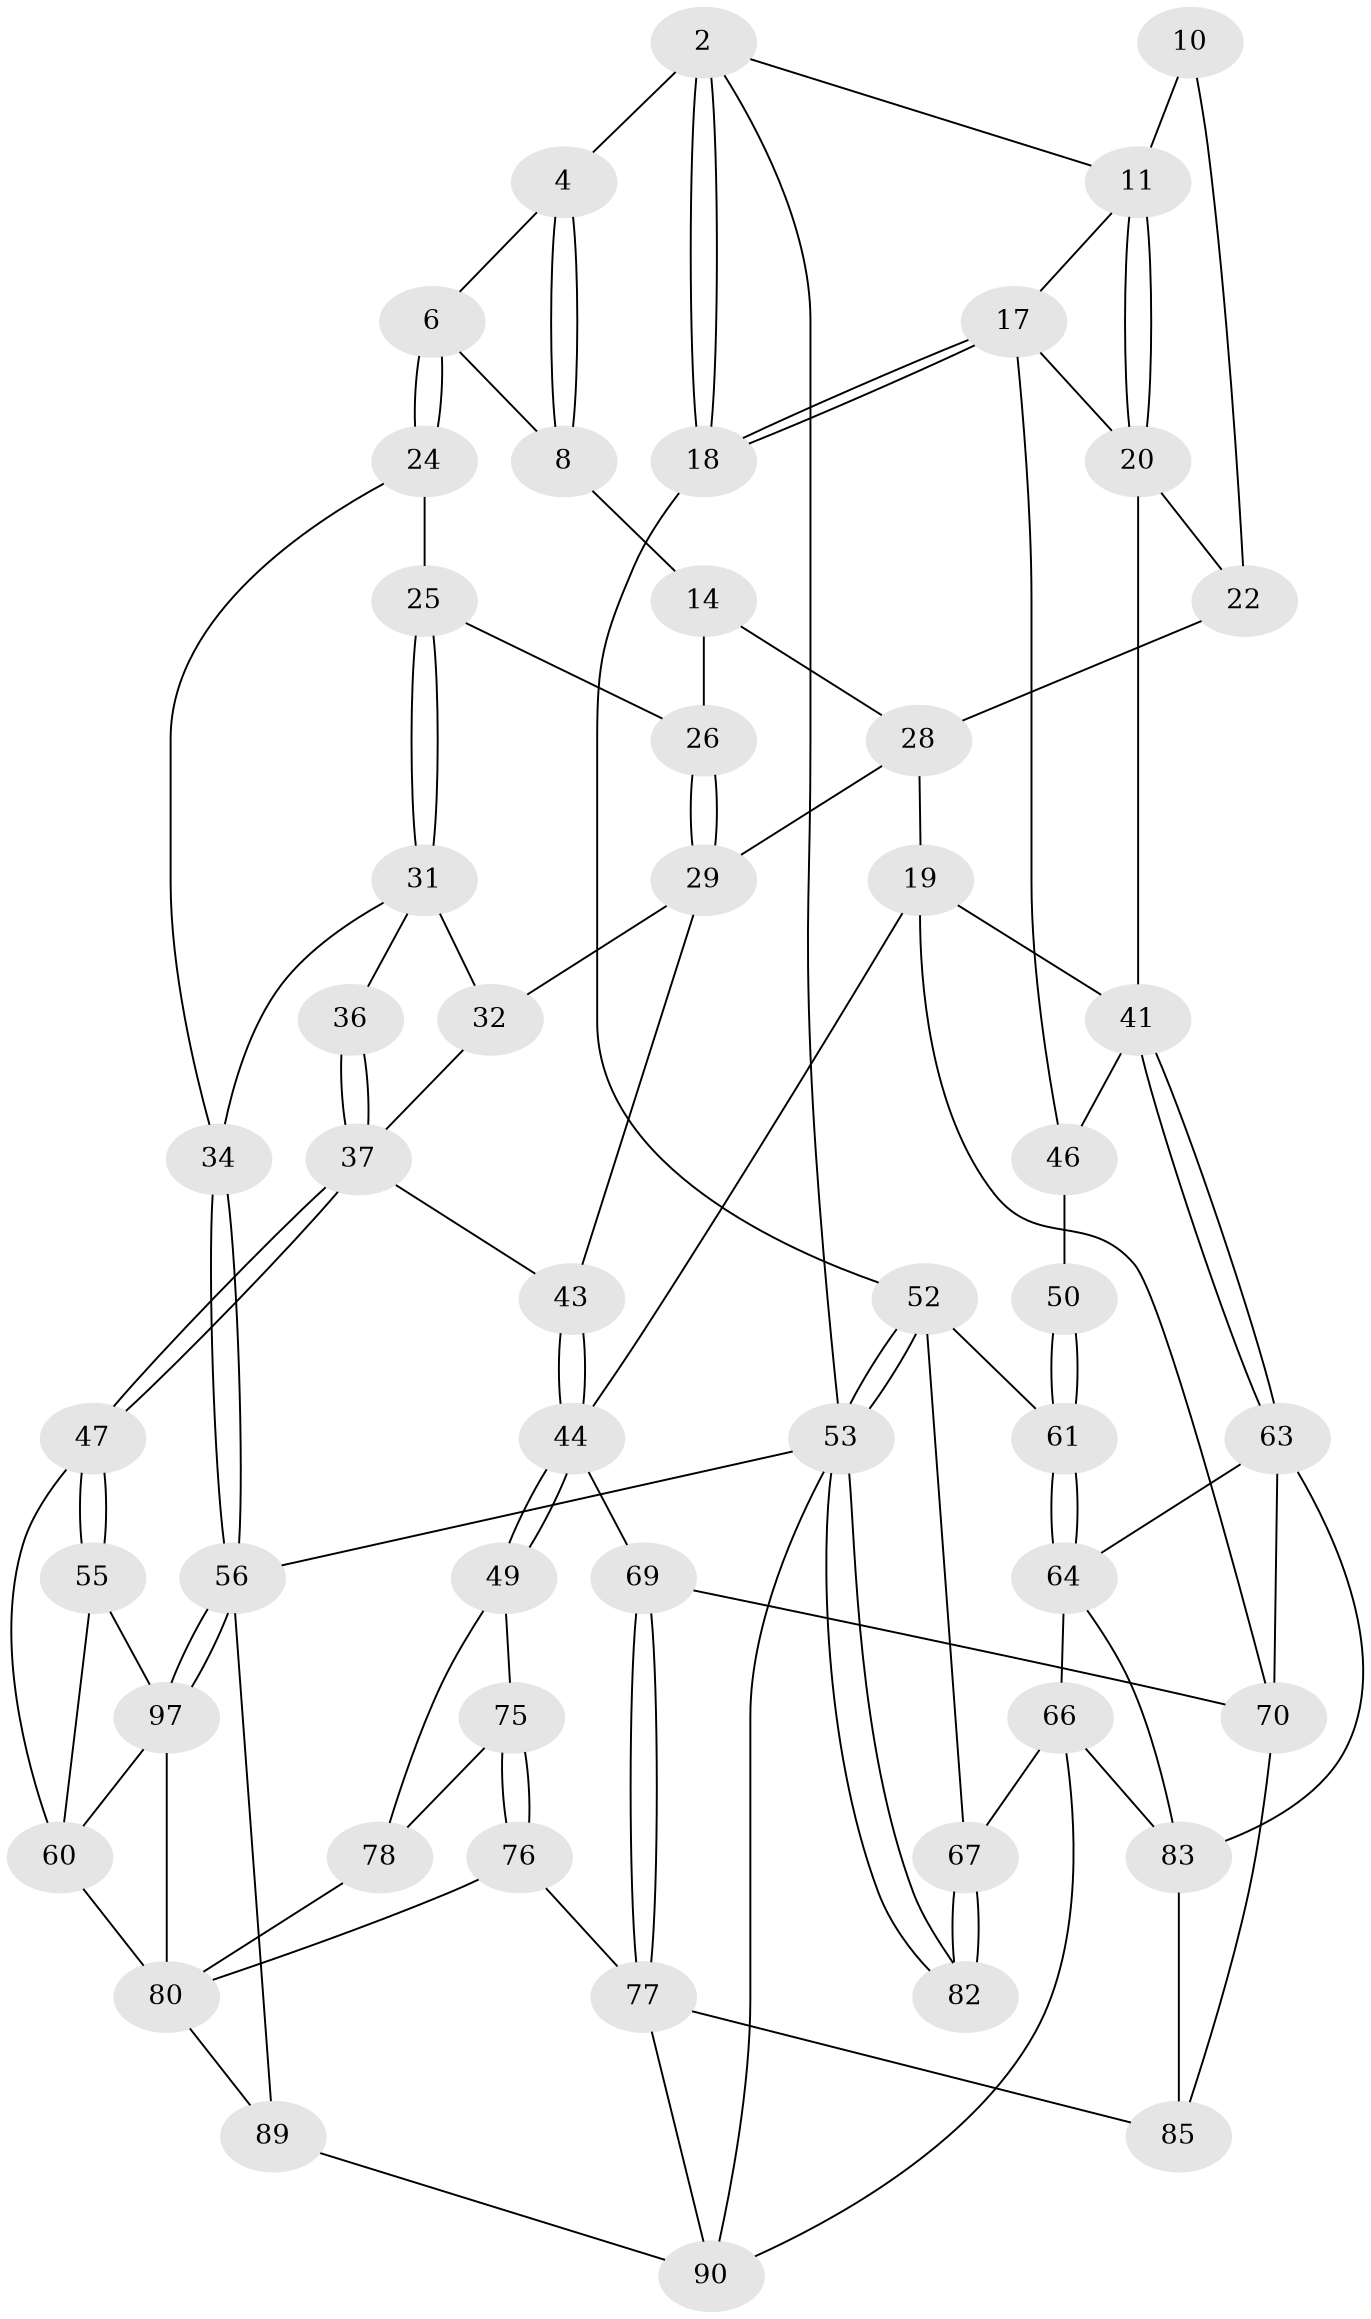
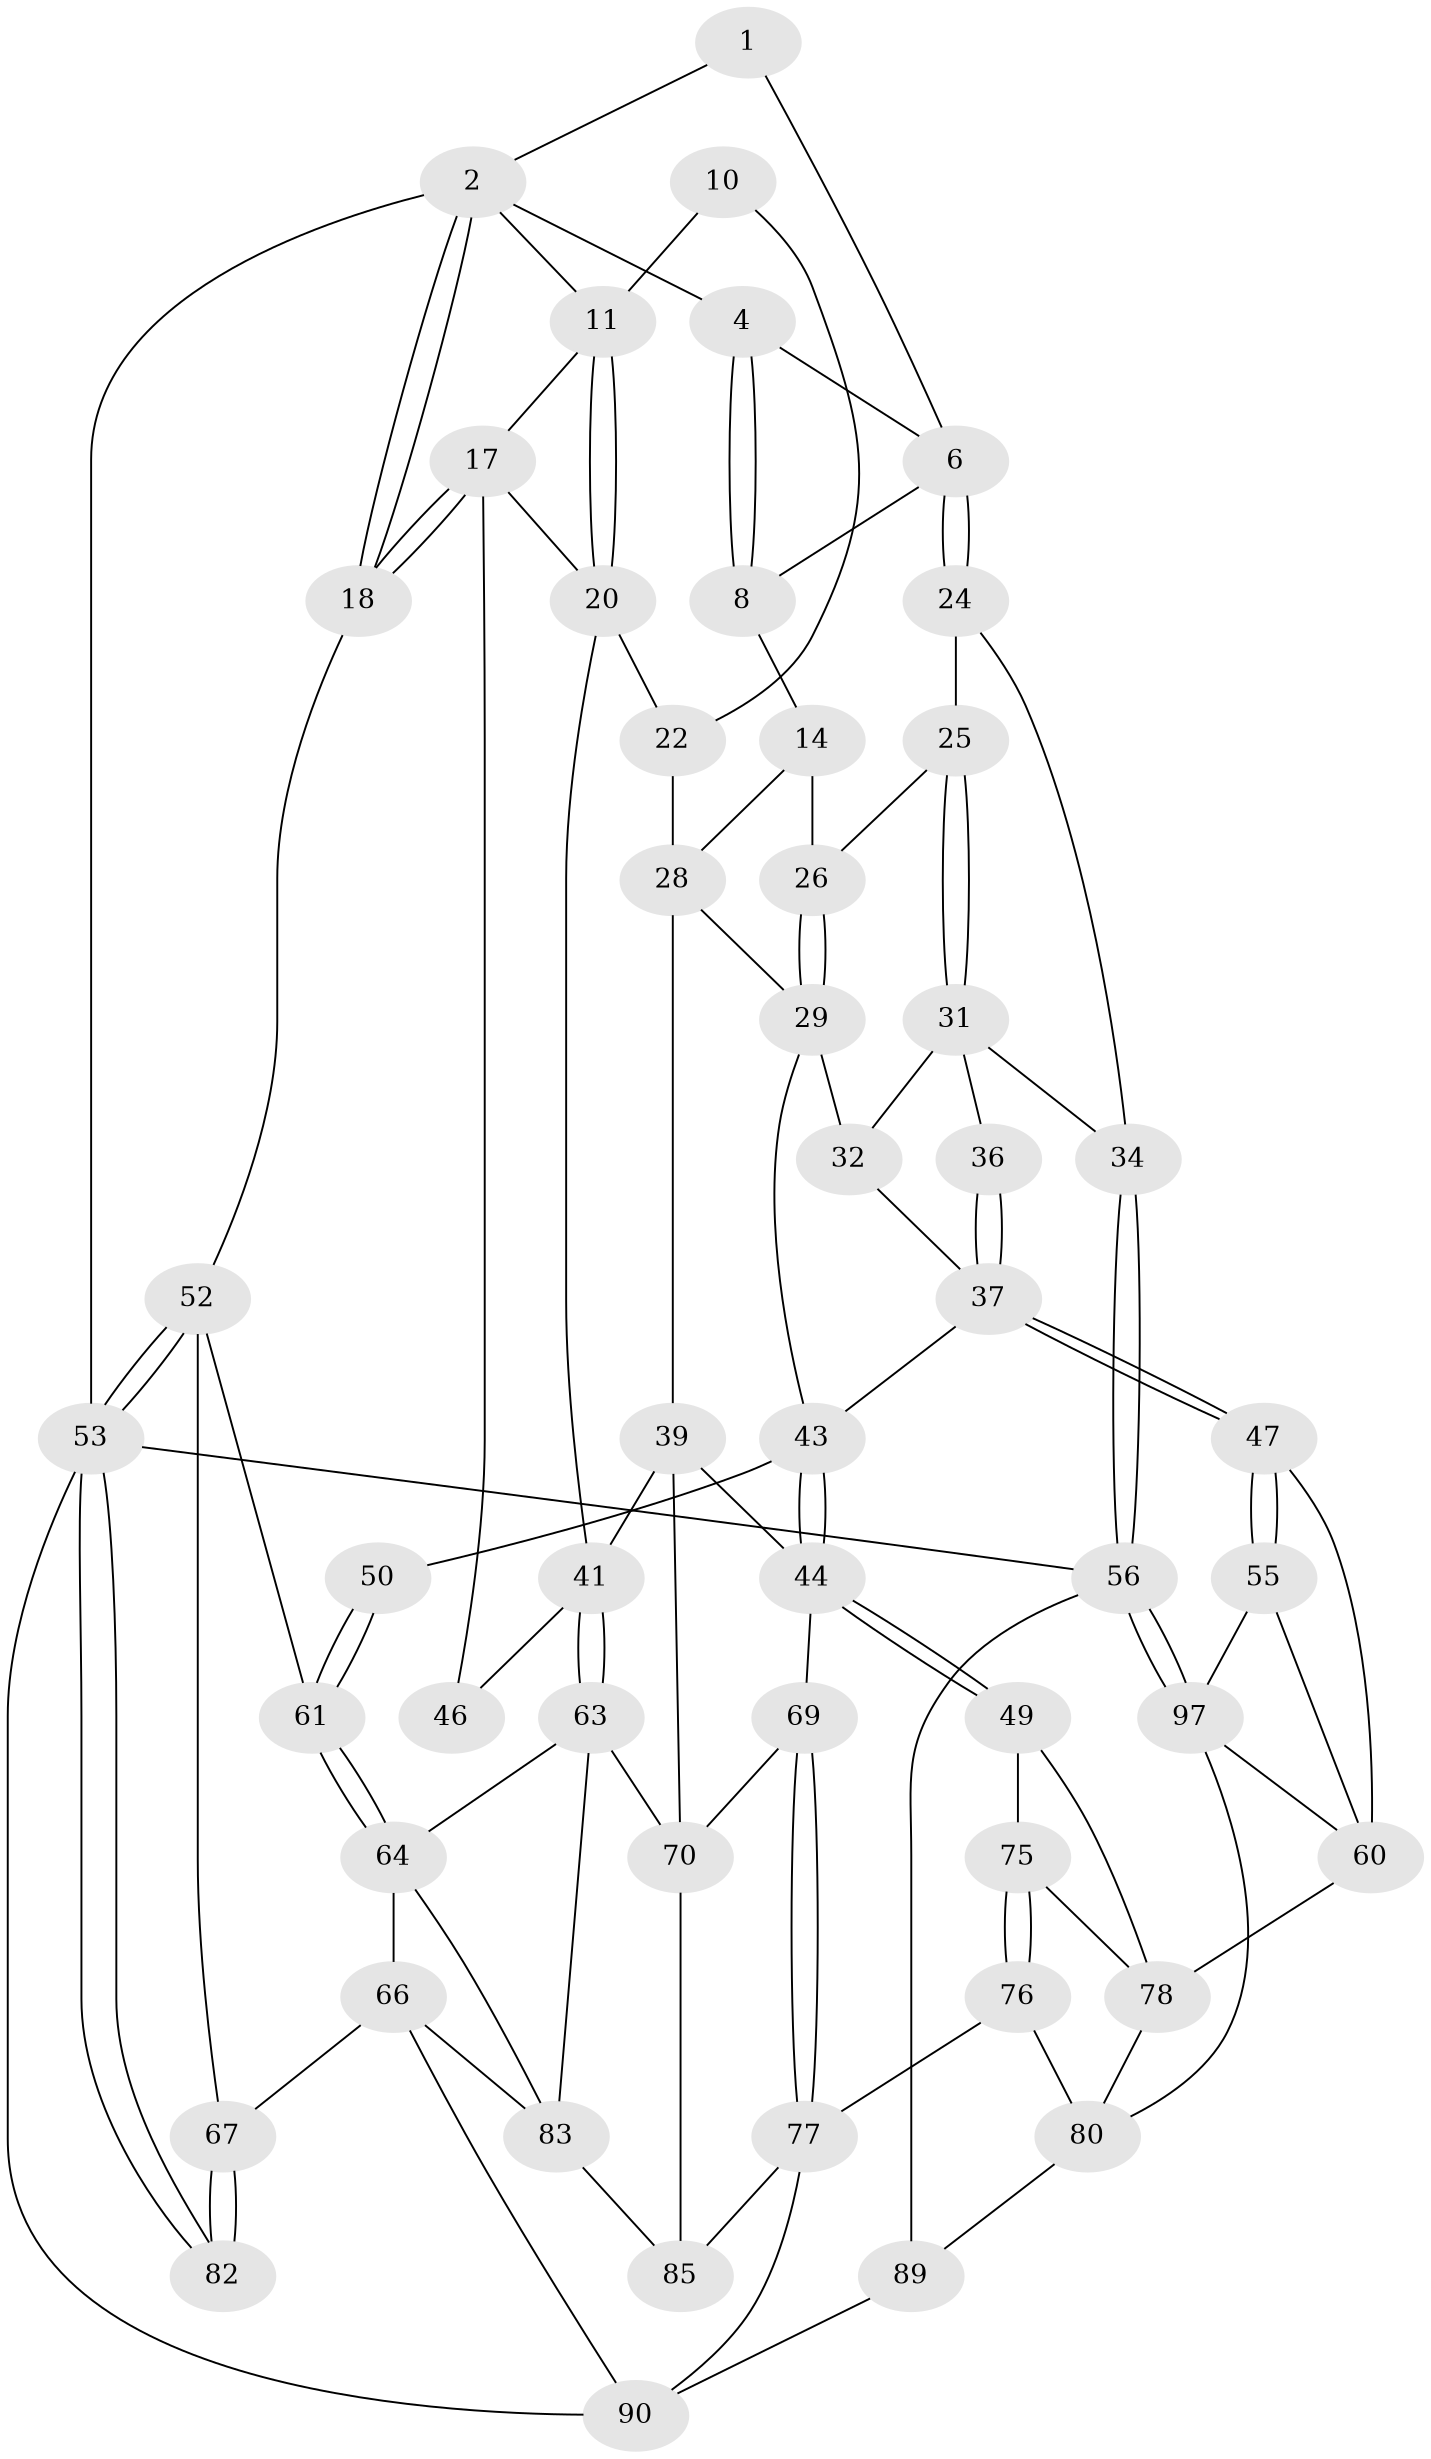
node "1": added
node "19": label "19" -> "39"
edge "46" -- "50": now "43" -- "50"
edge "60" -- "80": now "60" -- "78"
